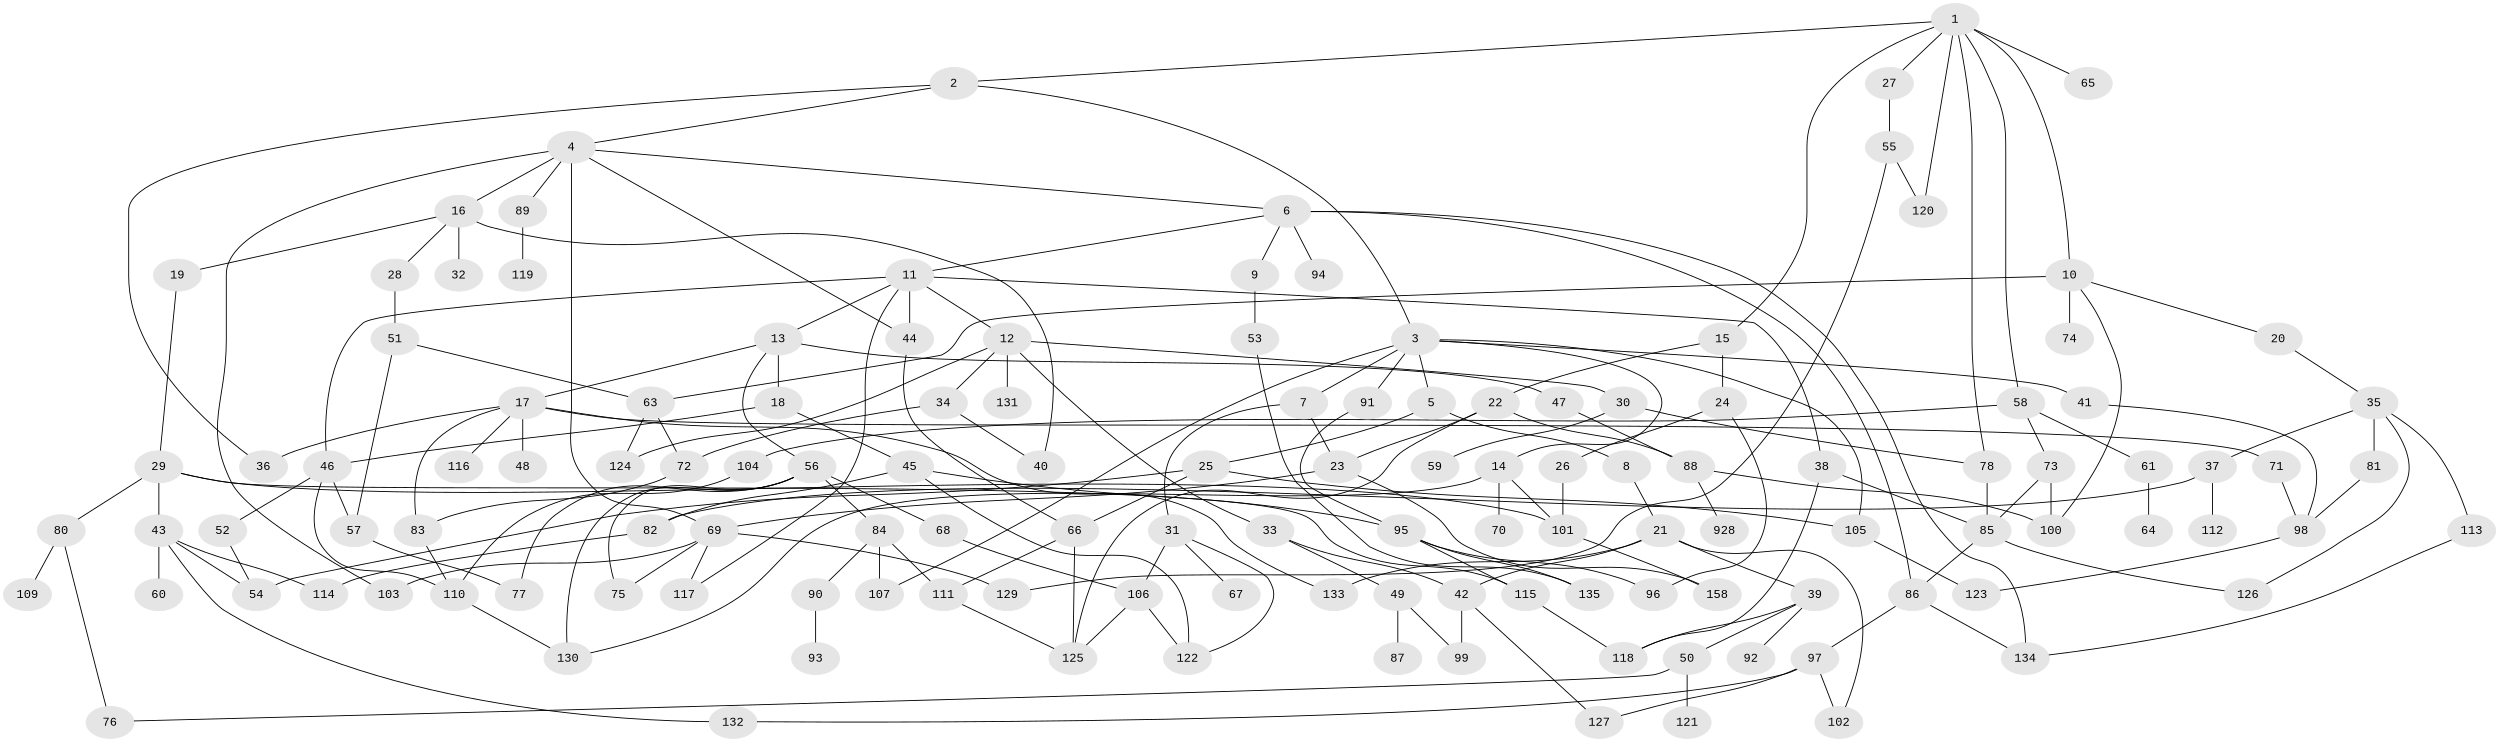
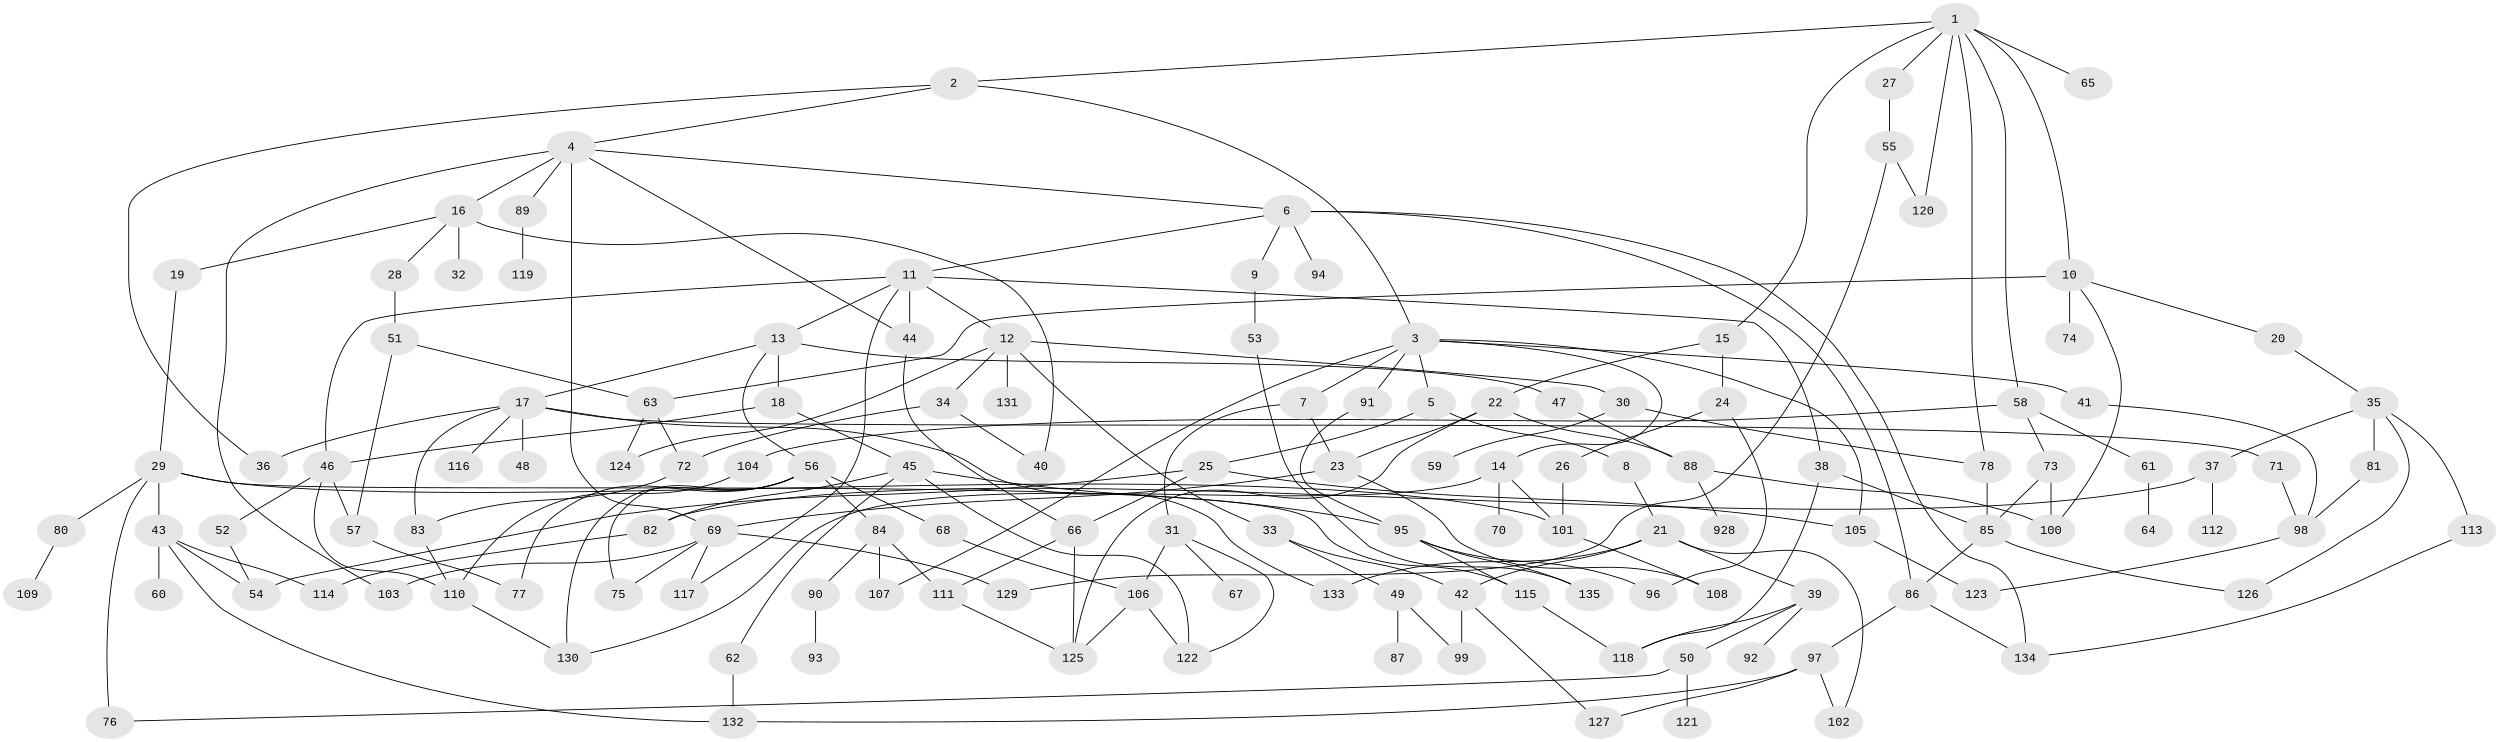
node "158": label "158" -> "108"
edge "80" -- "76": now "29" -- "76"
node "62": added
